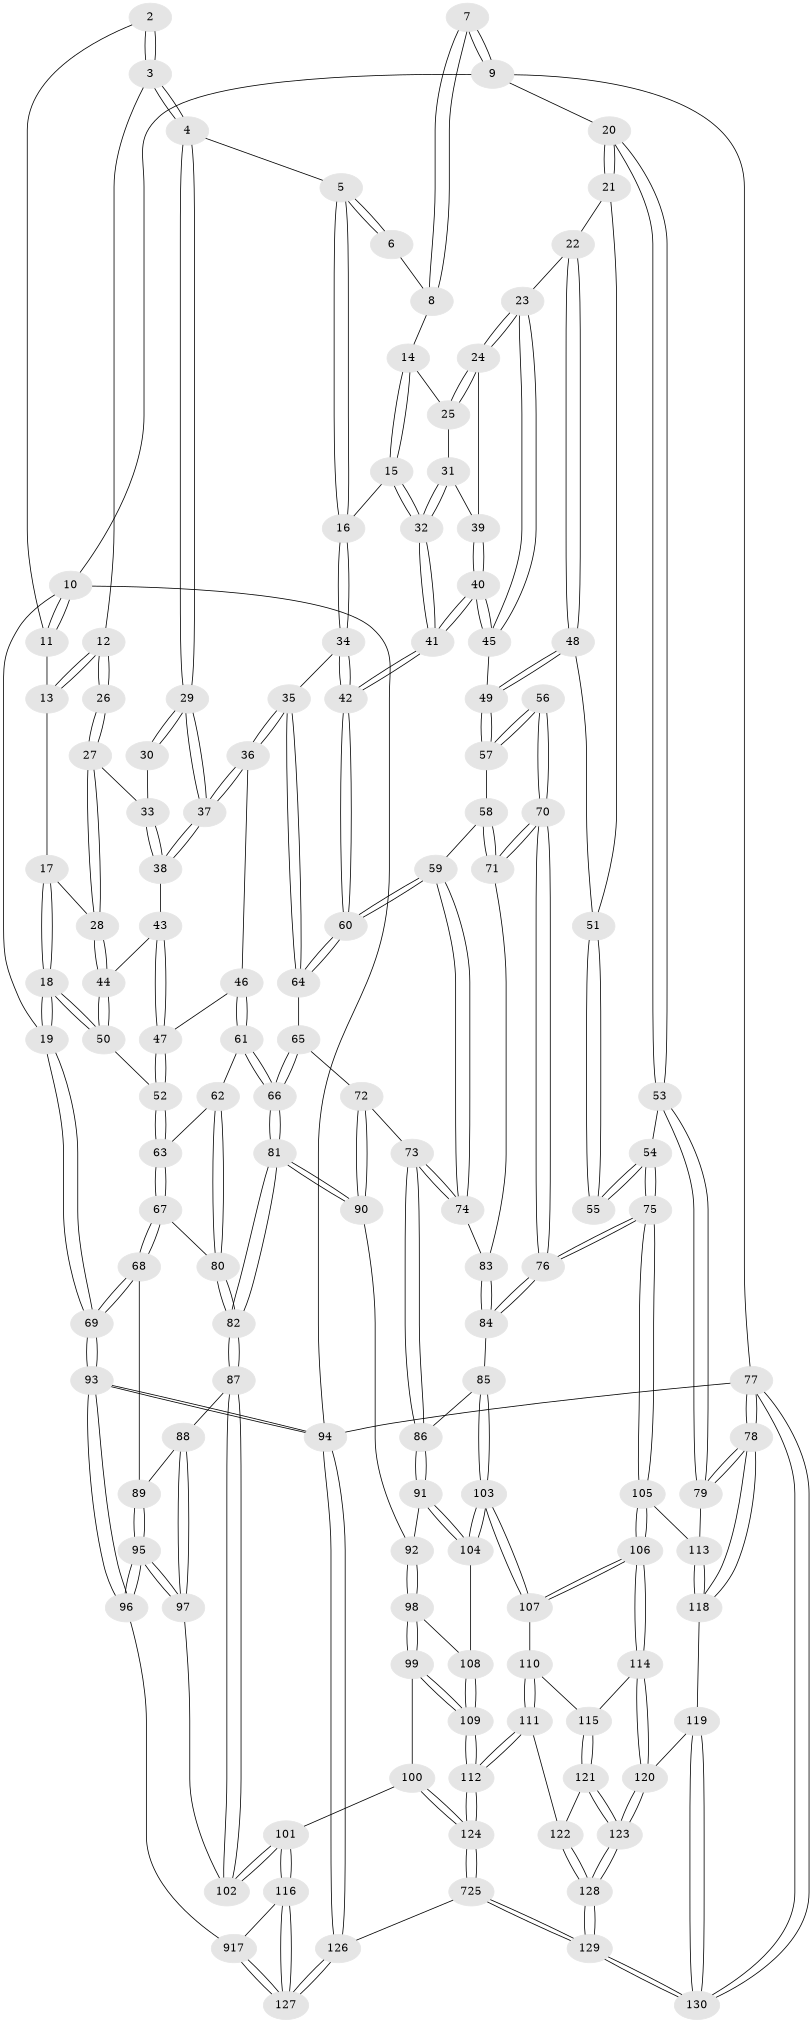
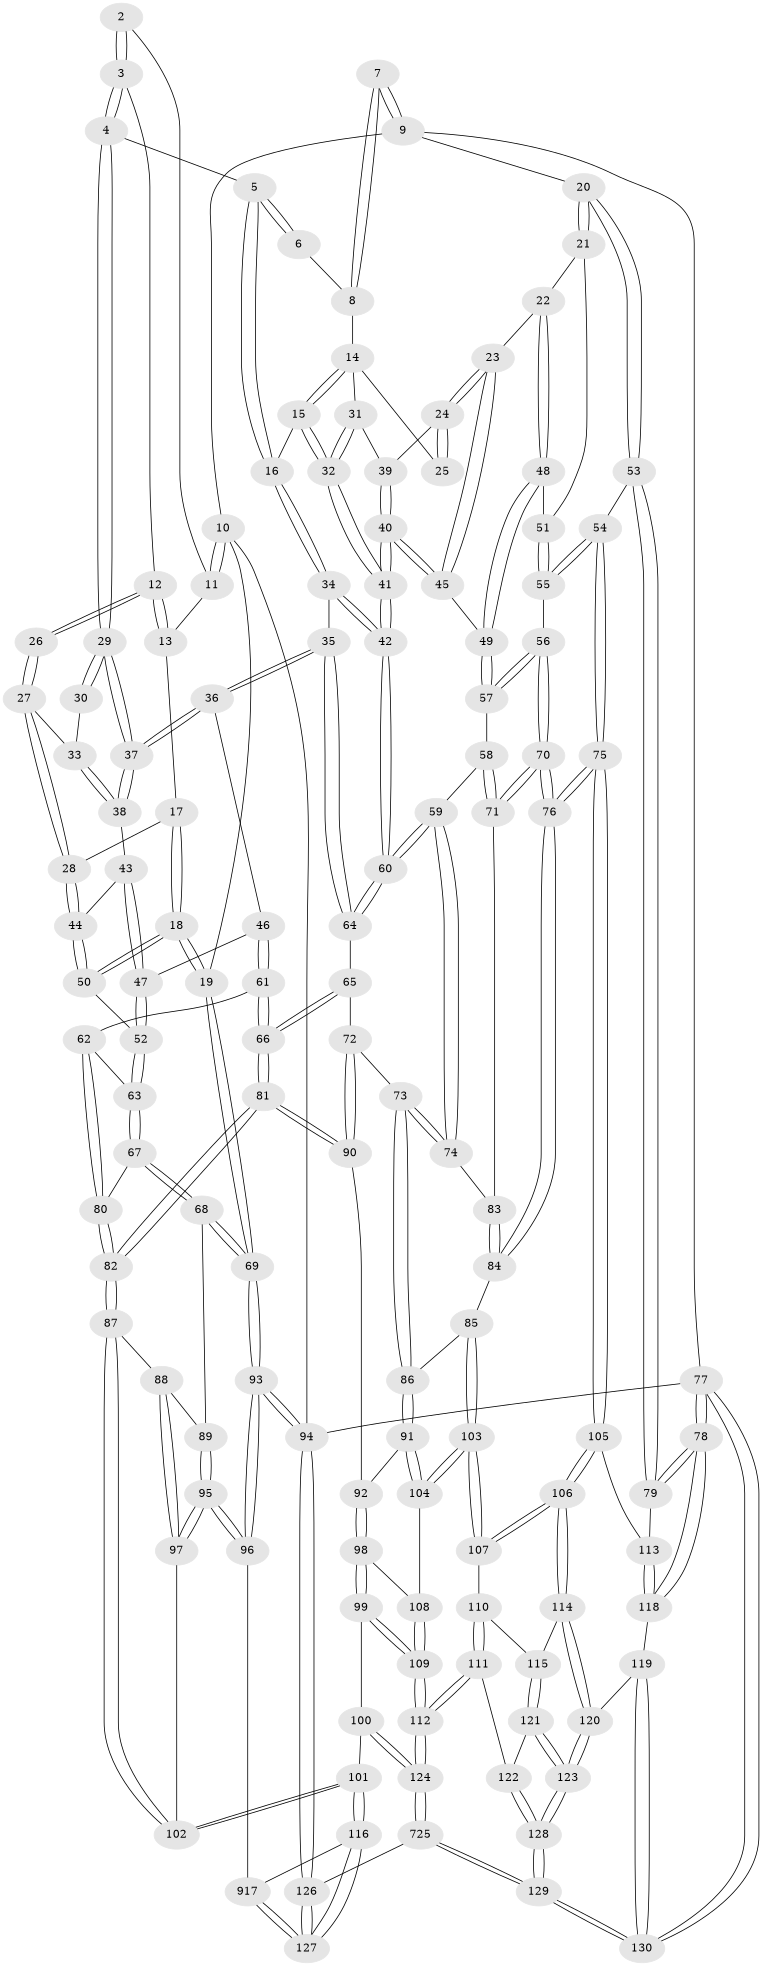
edge "25" -- "31": now "14" -- "31"
edge "55" -- "56": added
